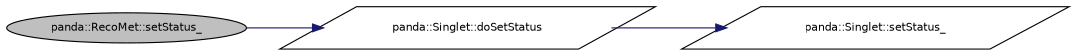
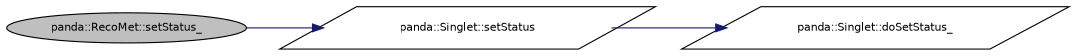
node "panda::Singlet::doSetStatus": label "panda::Singlet::doSetStatus" -> "panda::Singlet::setStatus"
node "panda::Singlet::setStatus_": label "panda::Singlet::setStatus_" -> "panda::Singlet::doSetStatus_"
